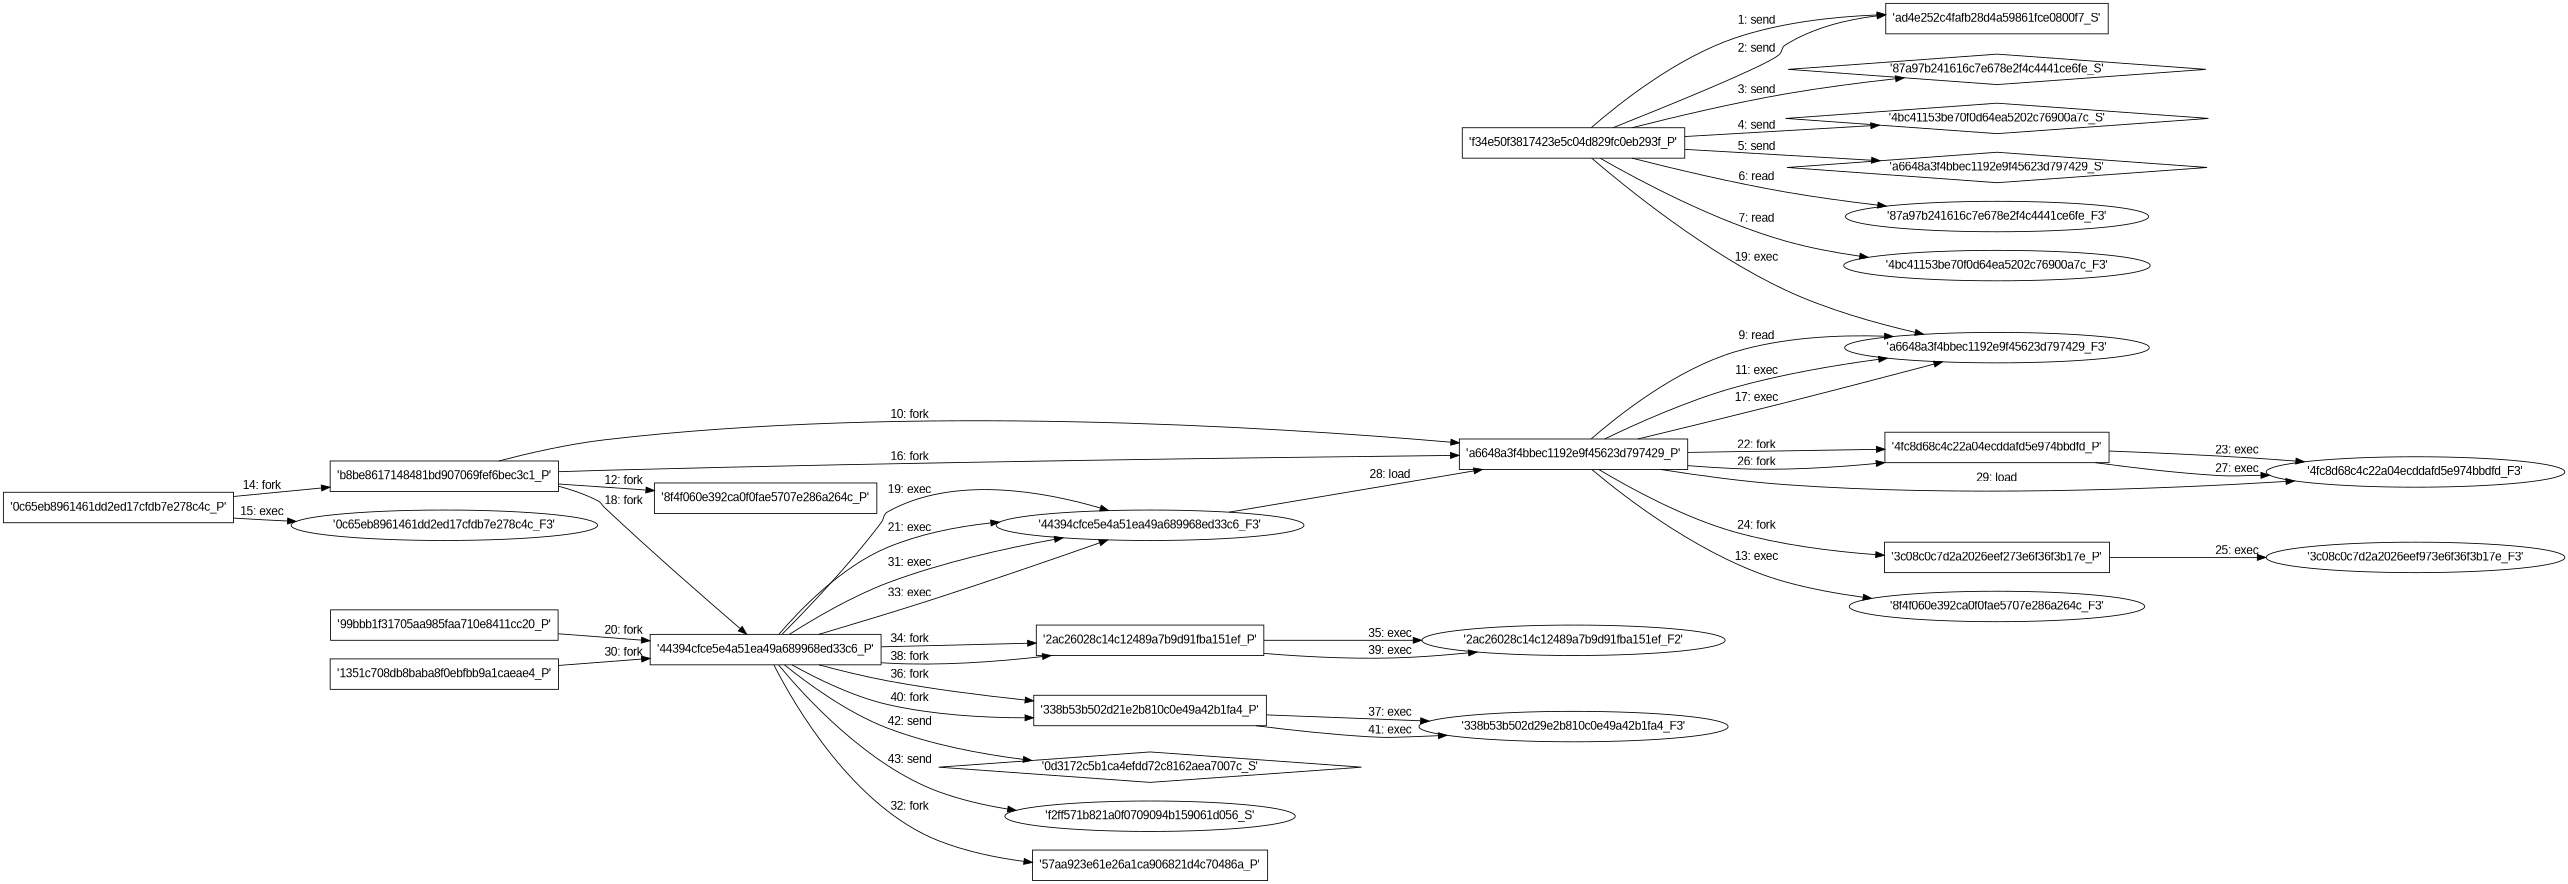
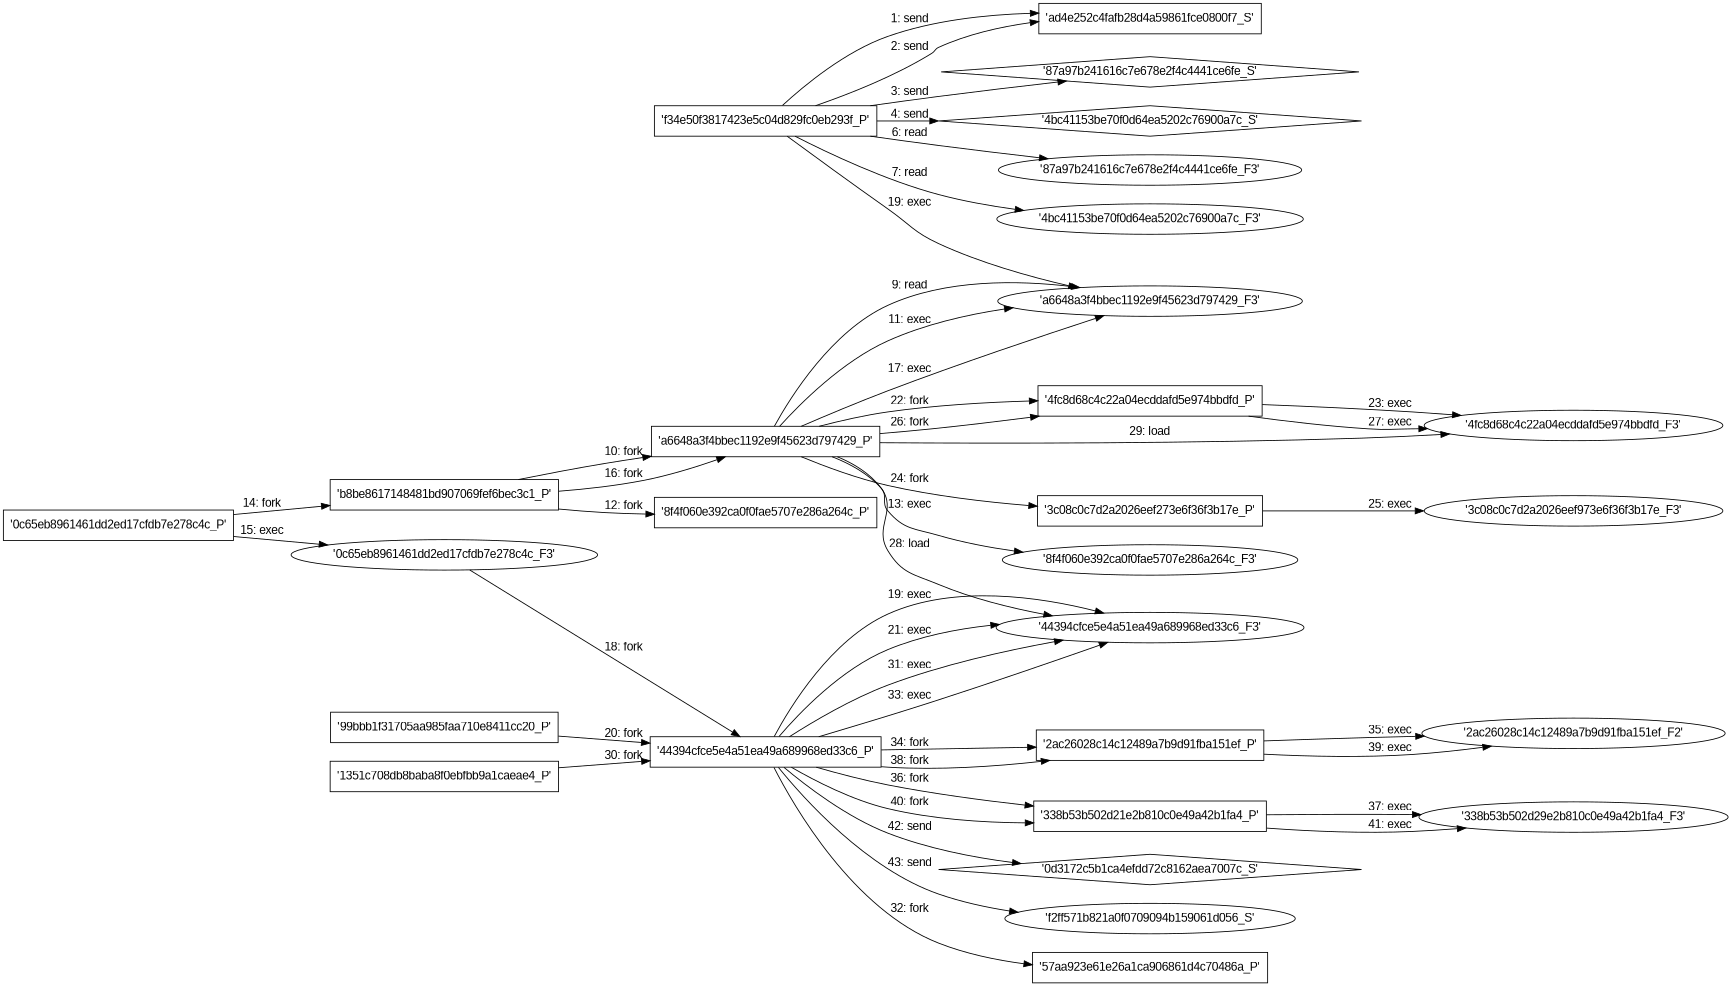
node "'a6648a3f4bbec1192e9f45623d797429_S'": removed
edge "'44394cfce5e4a51ea49a689968ed33c6_F3'" -> "'a6648a3f4bbec1192e9f45623d797429_P'": reversed
edge "'b8be8617148481bd907069fef6bec3c1_P'" -> "'44394cfce5e4a51ea49a689968ed33c6_P'": now "'0c65eb8961461dd2ed17cfdb7e278c4c_F3'" -> "'44394cfce5e4a51ea49a689968ed33c6_P'"
node "'57aa923e61e26a1ca906821d4c70486a_P'": label "'57aa923e61e26a1ca906821d4c70486a_P'" -> "'57aa923e61e26a1ca906861d4c70486a_P'"
